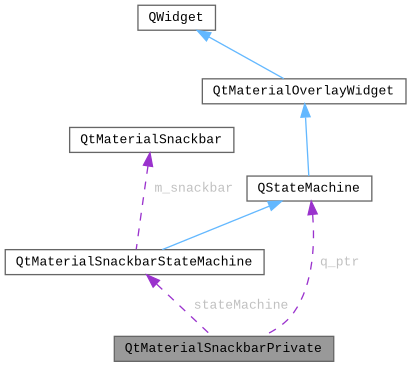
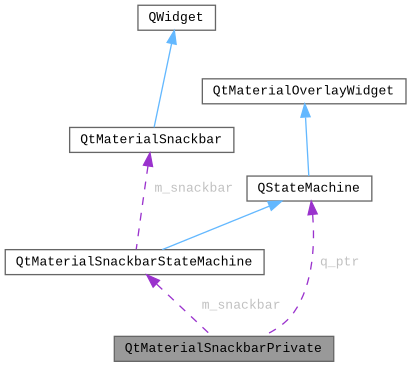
edge "QtMaterialOverlayWidget" -> "QWidget": now "QtMaterialSnackbar" -> "QWidget"
edge "QtMaterialSnackbarPrivate" -> "QtMaterialSnackbarStateMachine": label " stateMachine" -> " m_snackbar"
